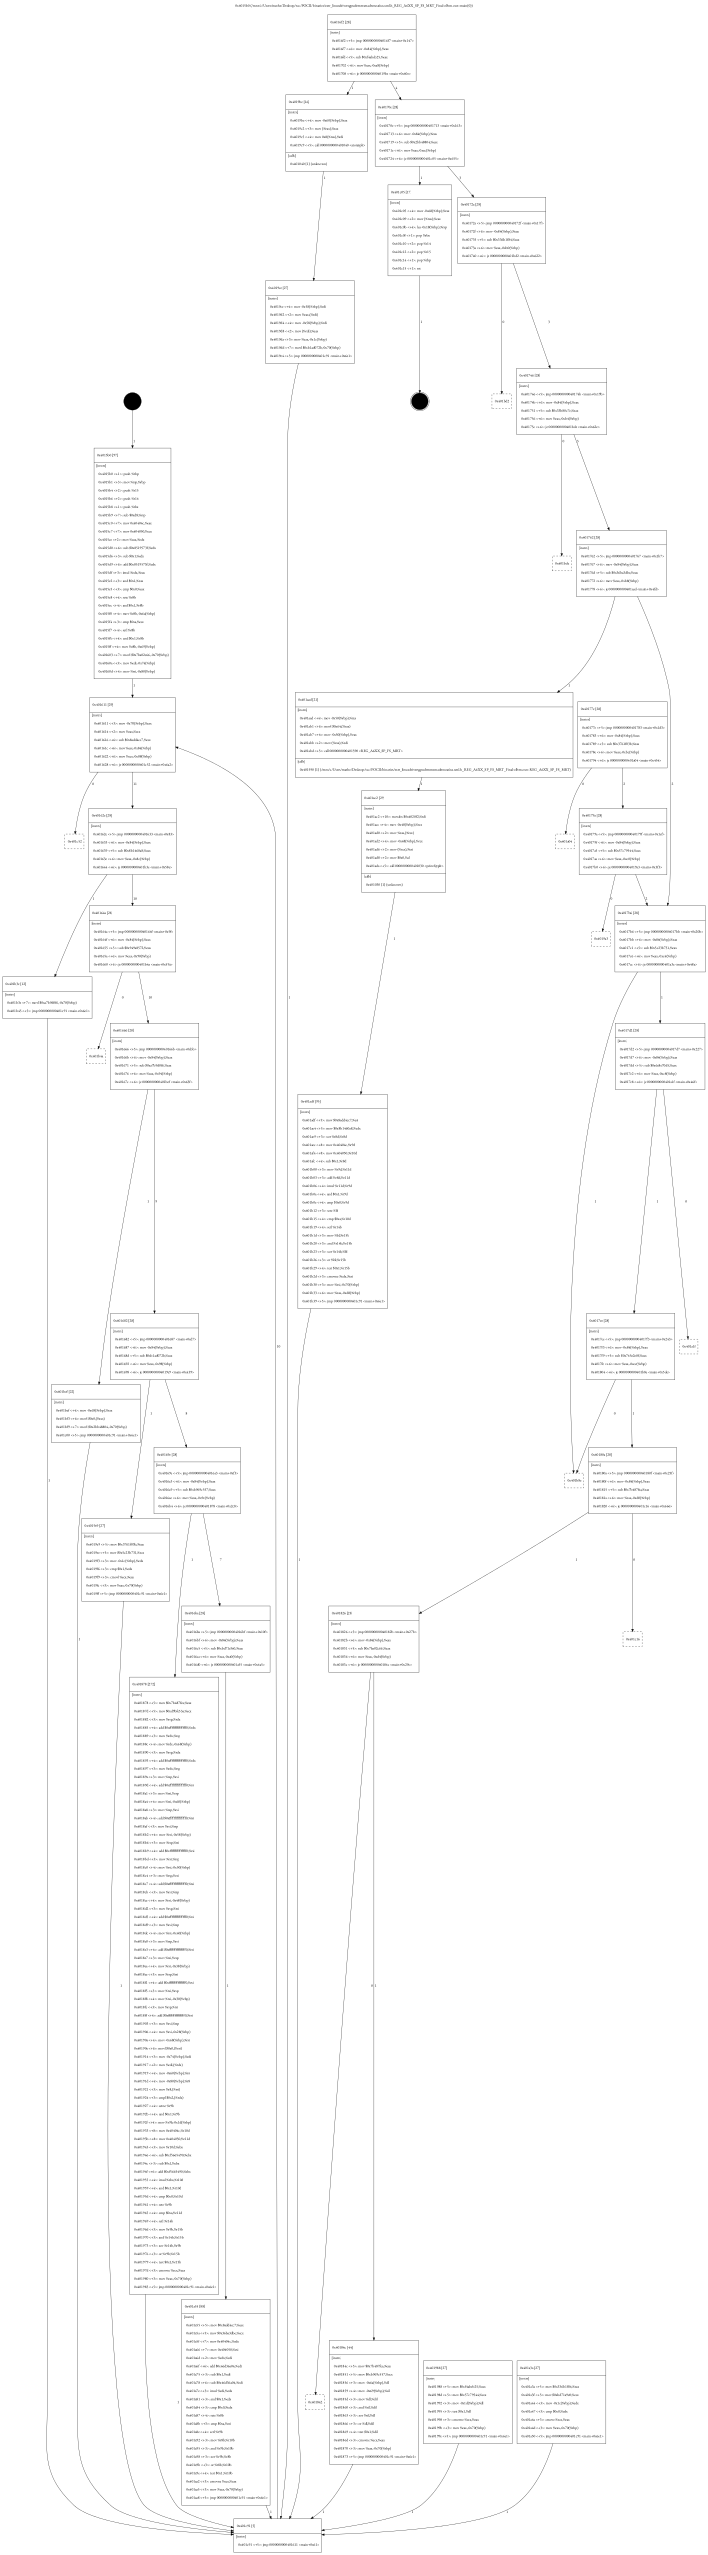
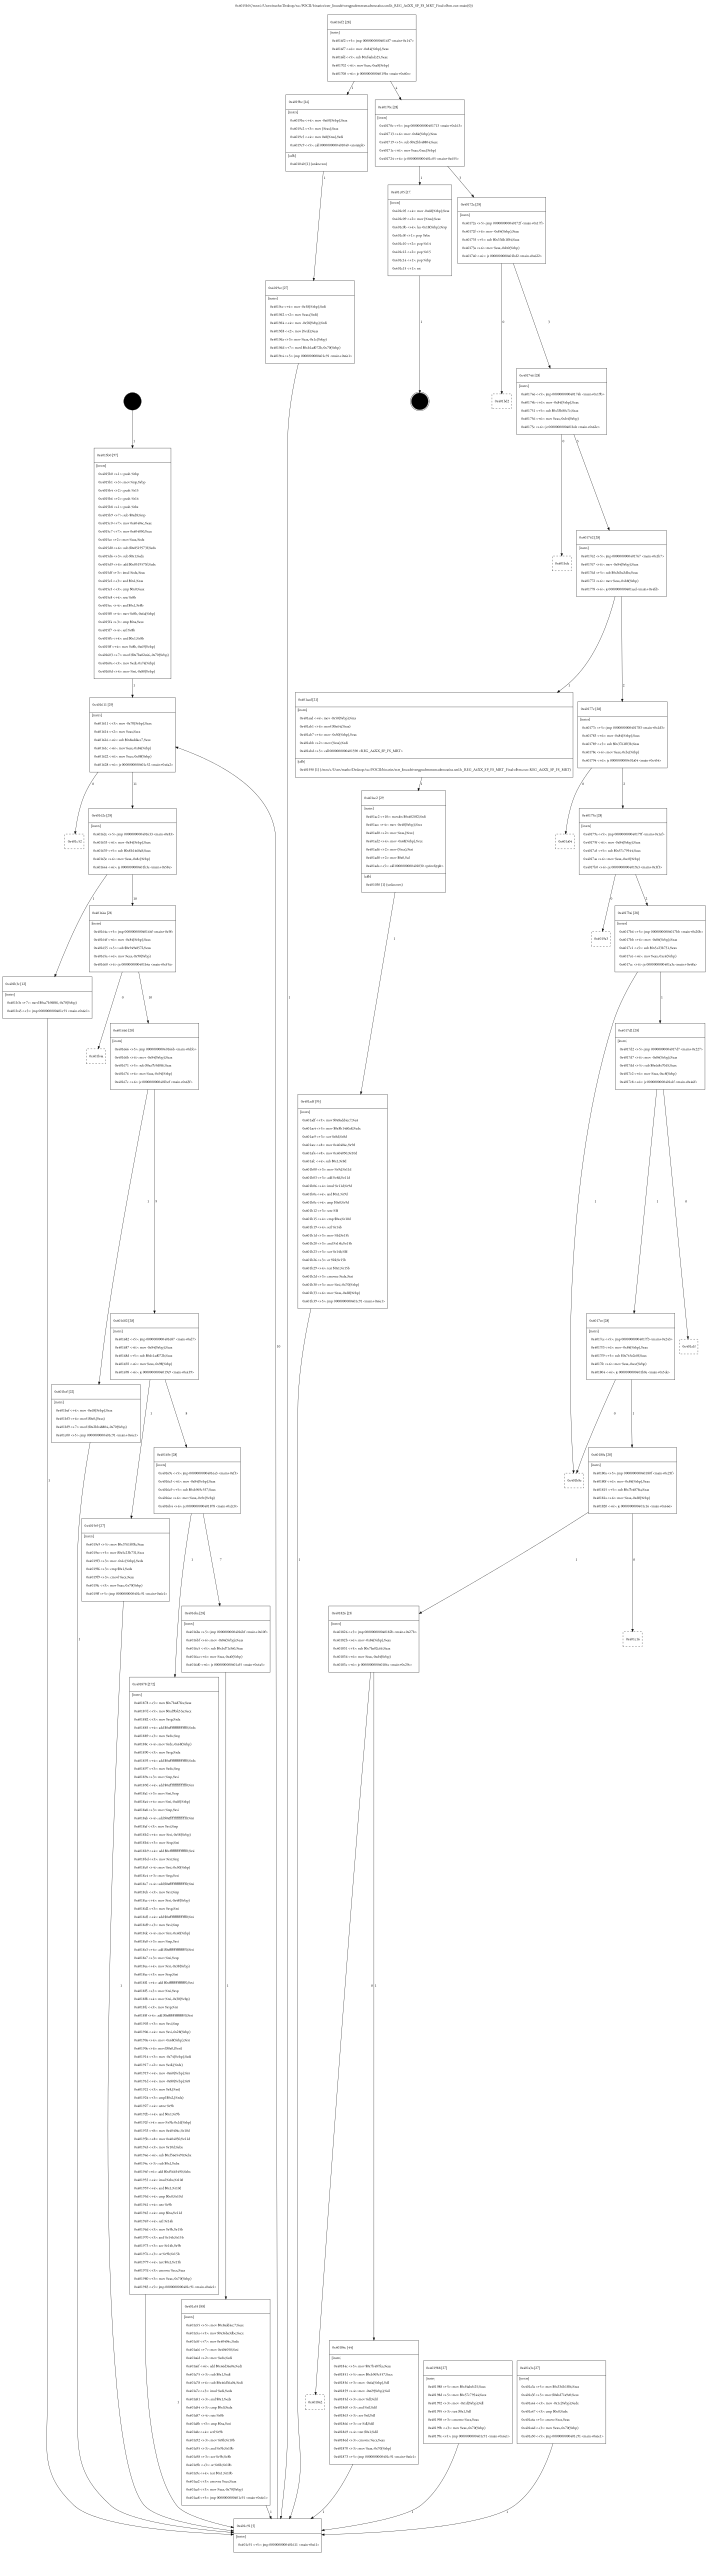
edge "0x401762 [28]" -> "0x4017b6 [28]": now "0x401762 [28]" -> "0x40177e [28]"
